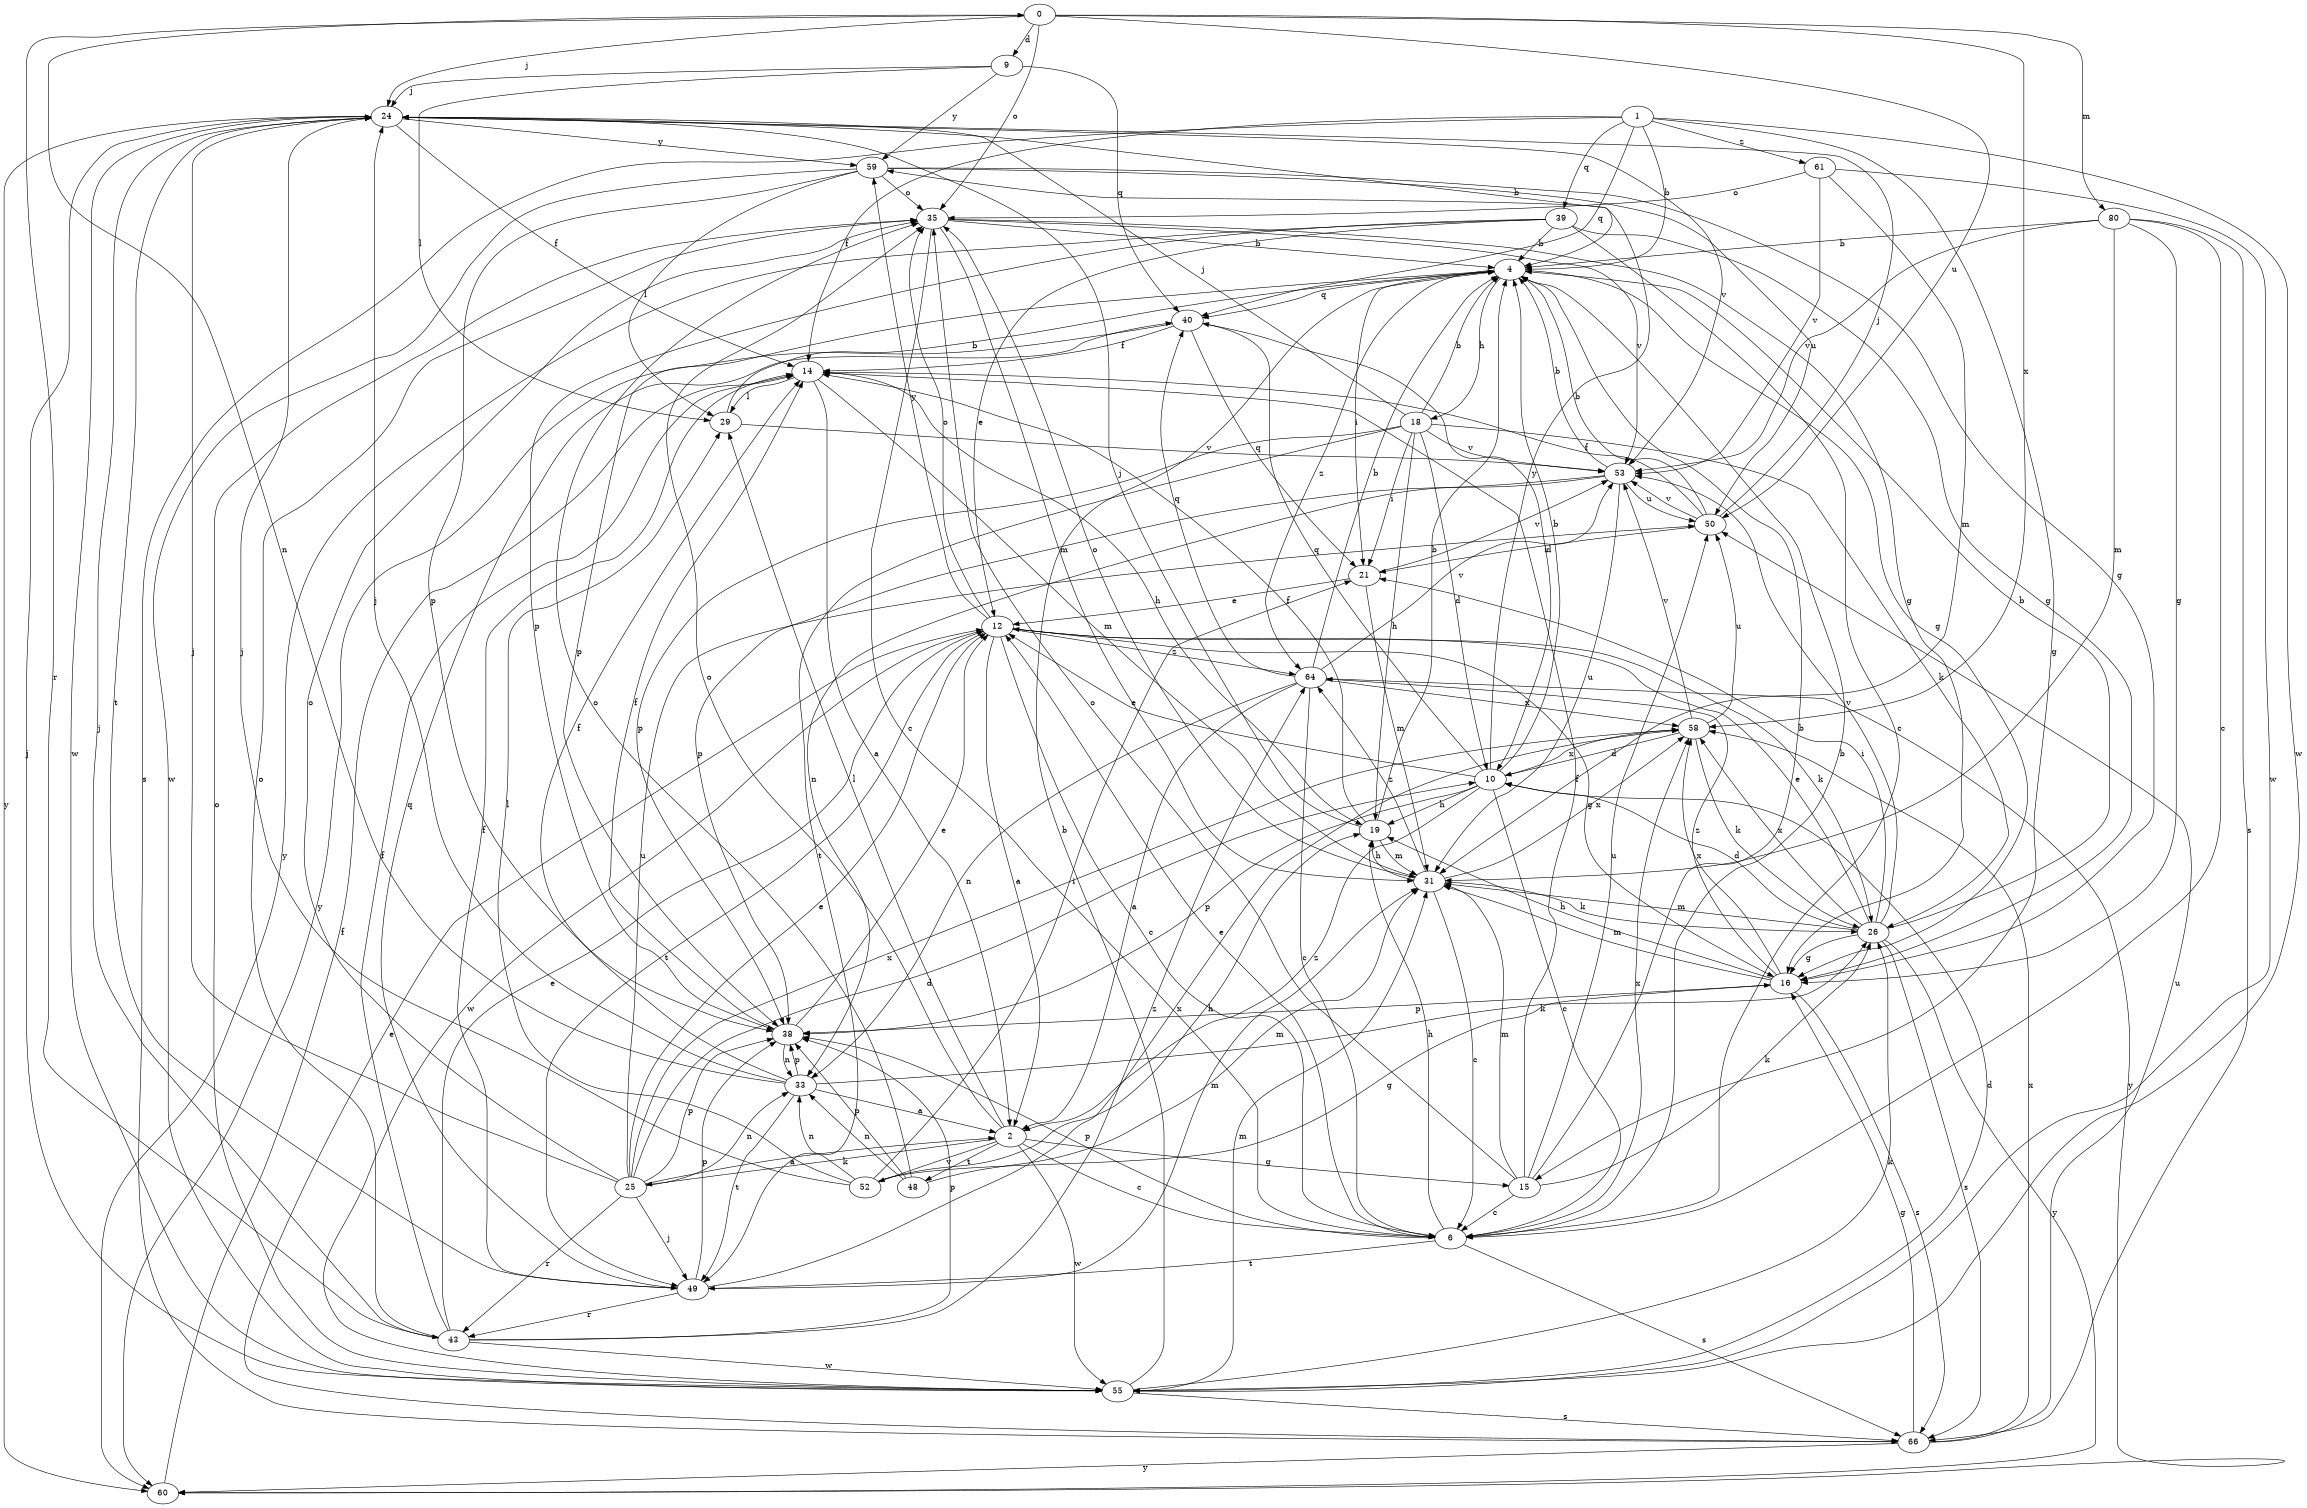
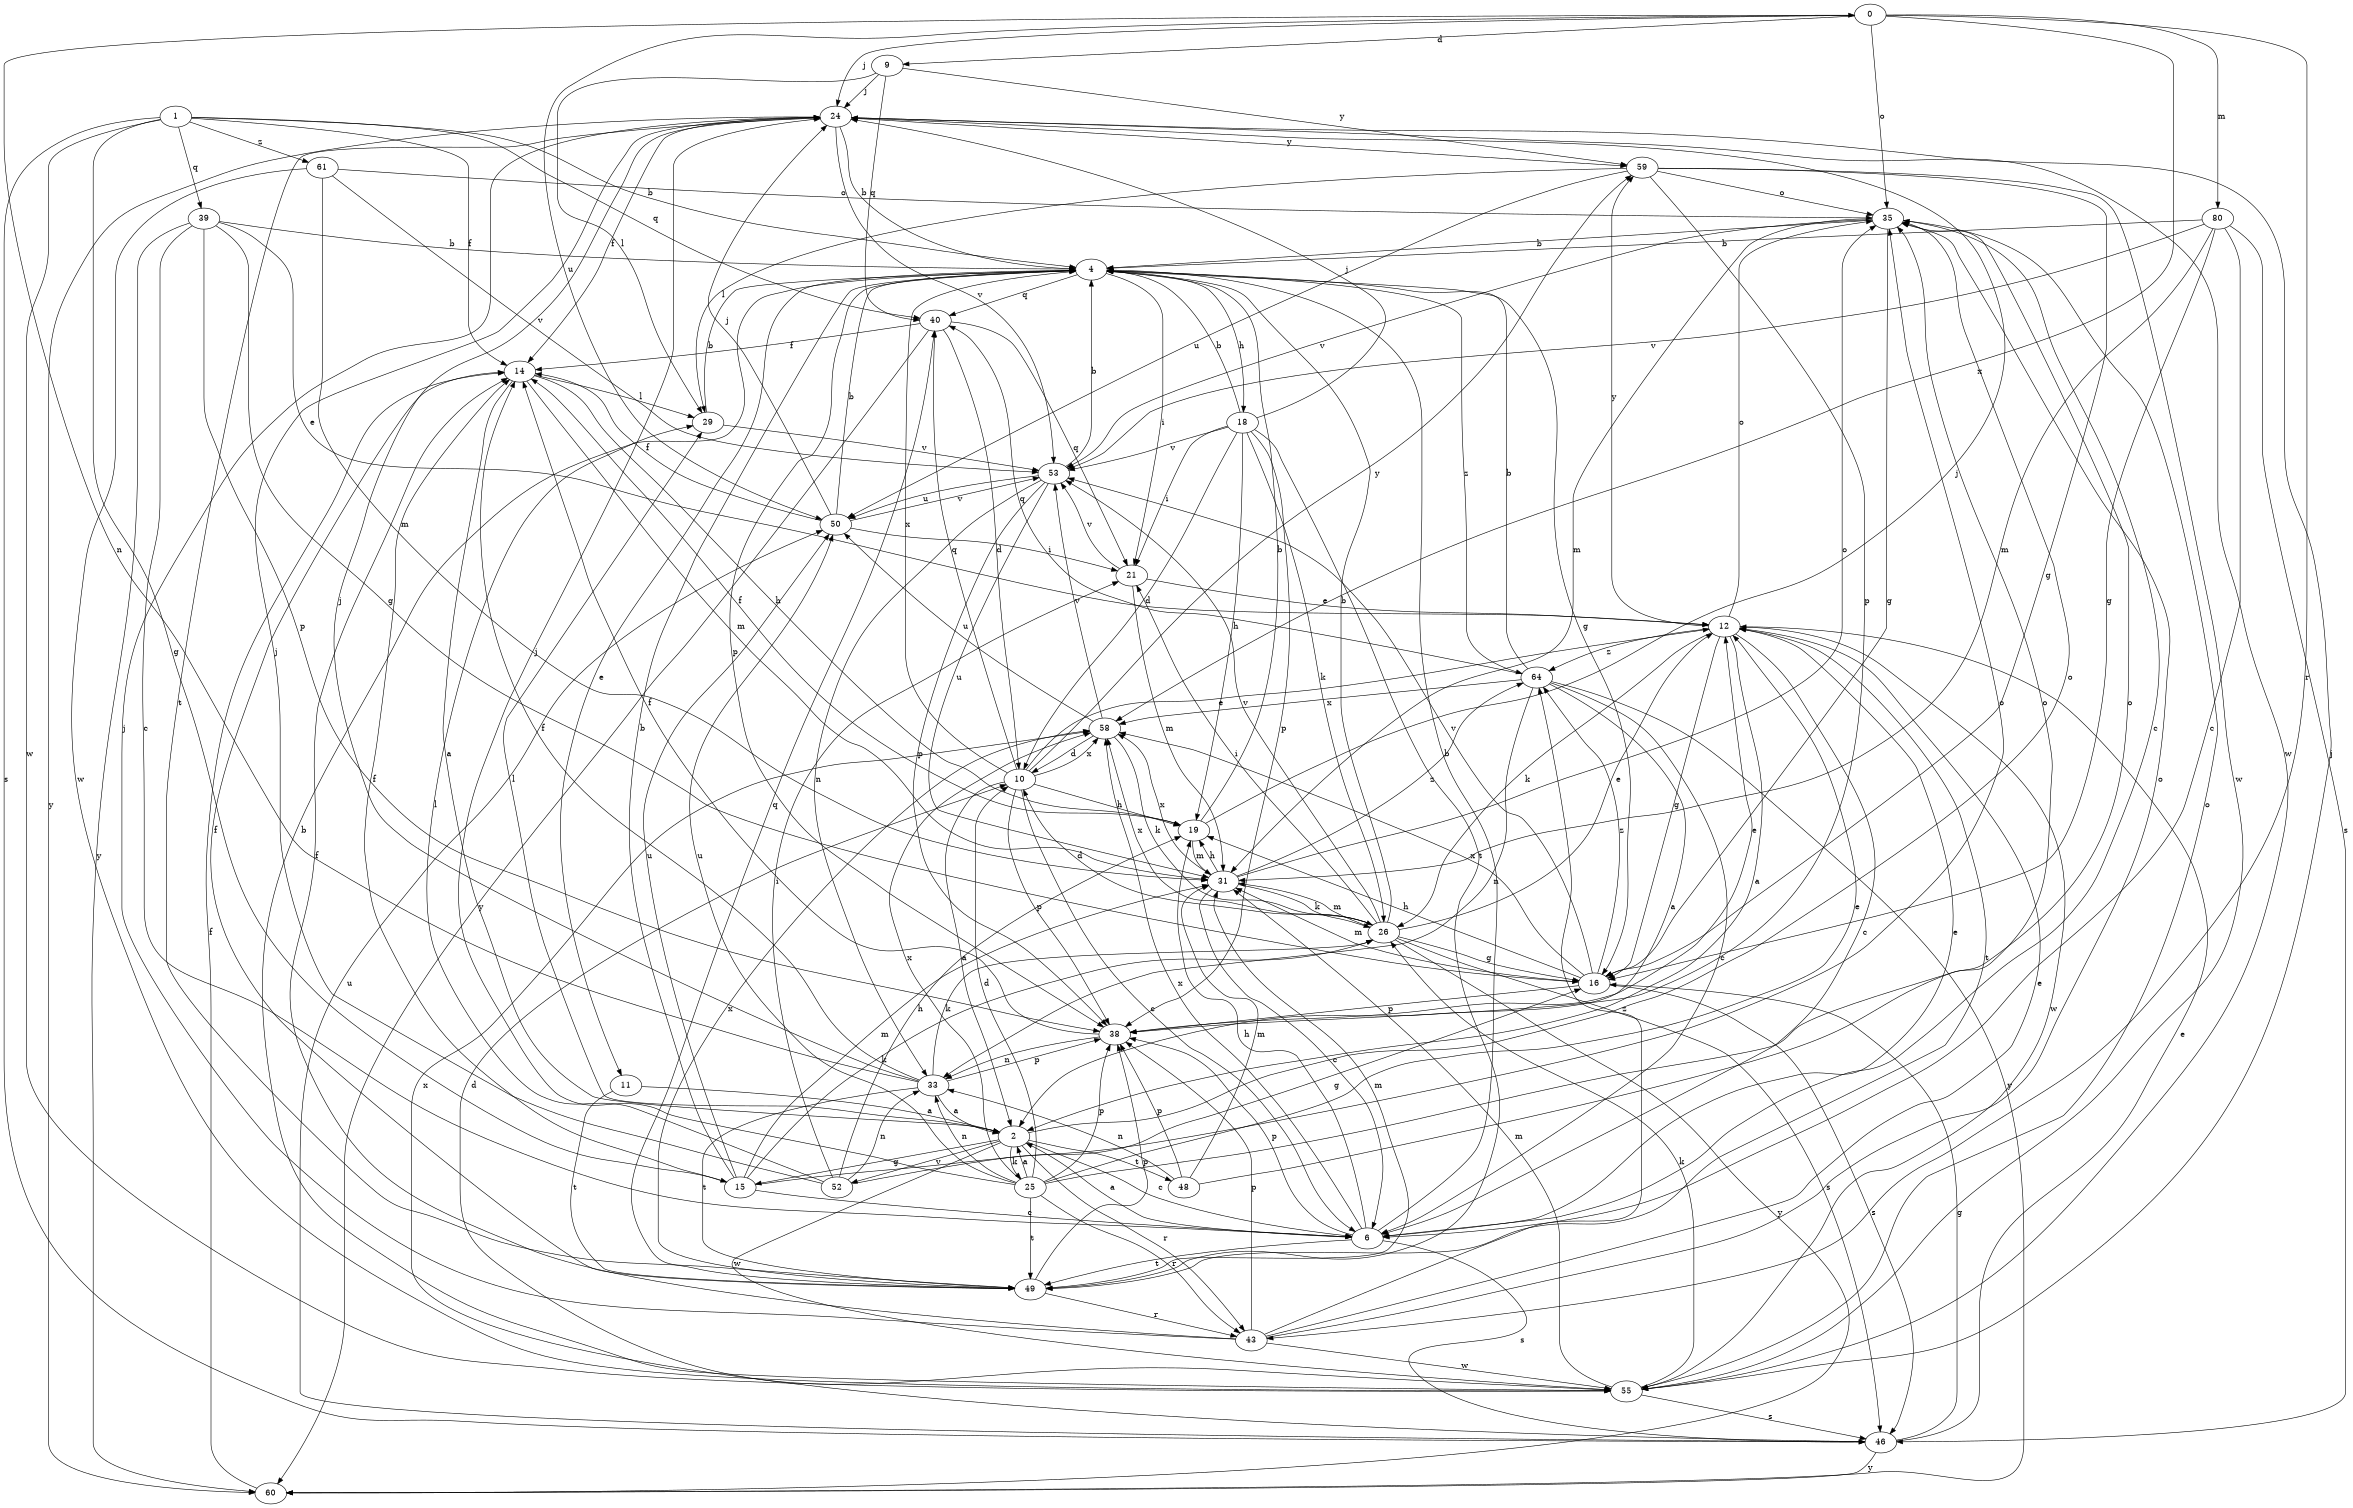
edge "10" -> "4": label "b" -> "x"
edge "64" -> "53": now "16" -> "53"
edge "10" -> "2": label "z" -> "a"
node "11": added
edge "6" -> "2": added, label "a"
edge "2" -> "43": added, label "r"
edge "25" -> "49": label "j" -> "t"
node "66": label "66" -> "46"
